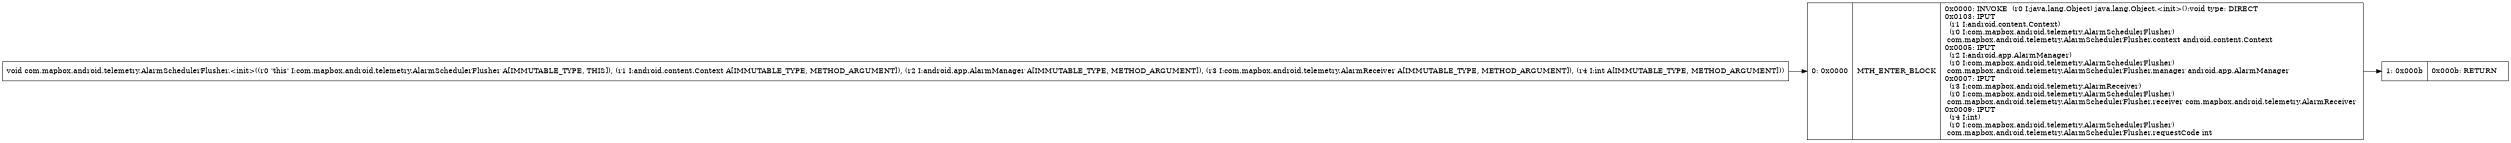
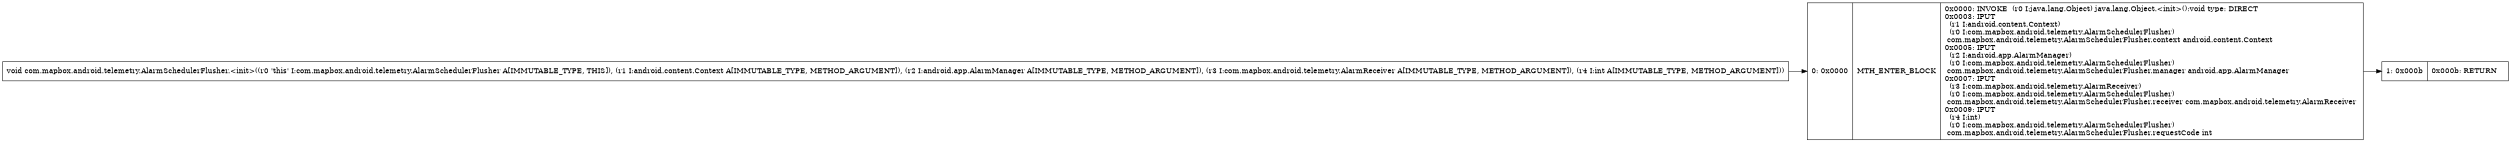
node "0: 0x0000": text "0x0103: IPUT" -> "0x0003: IPUT"
